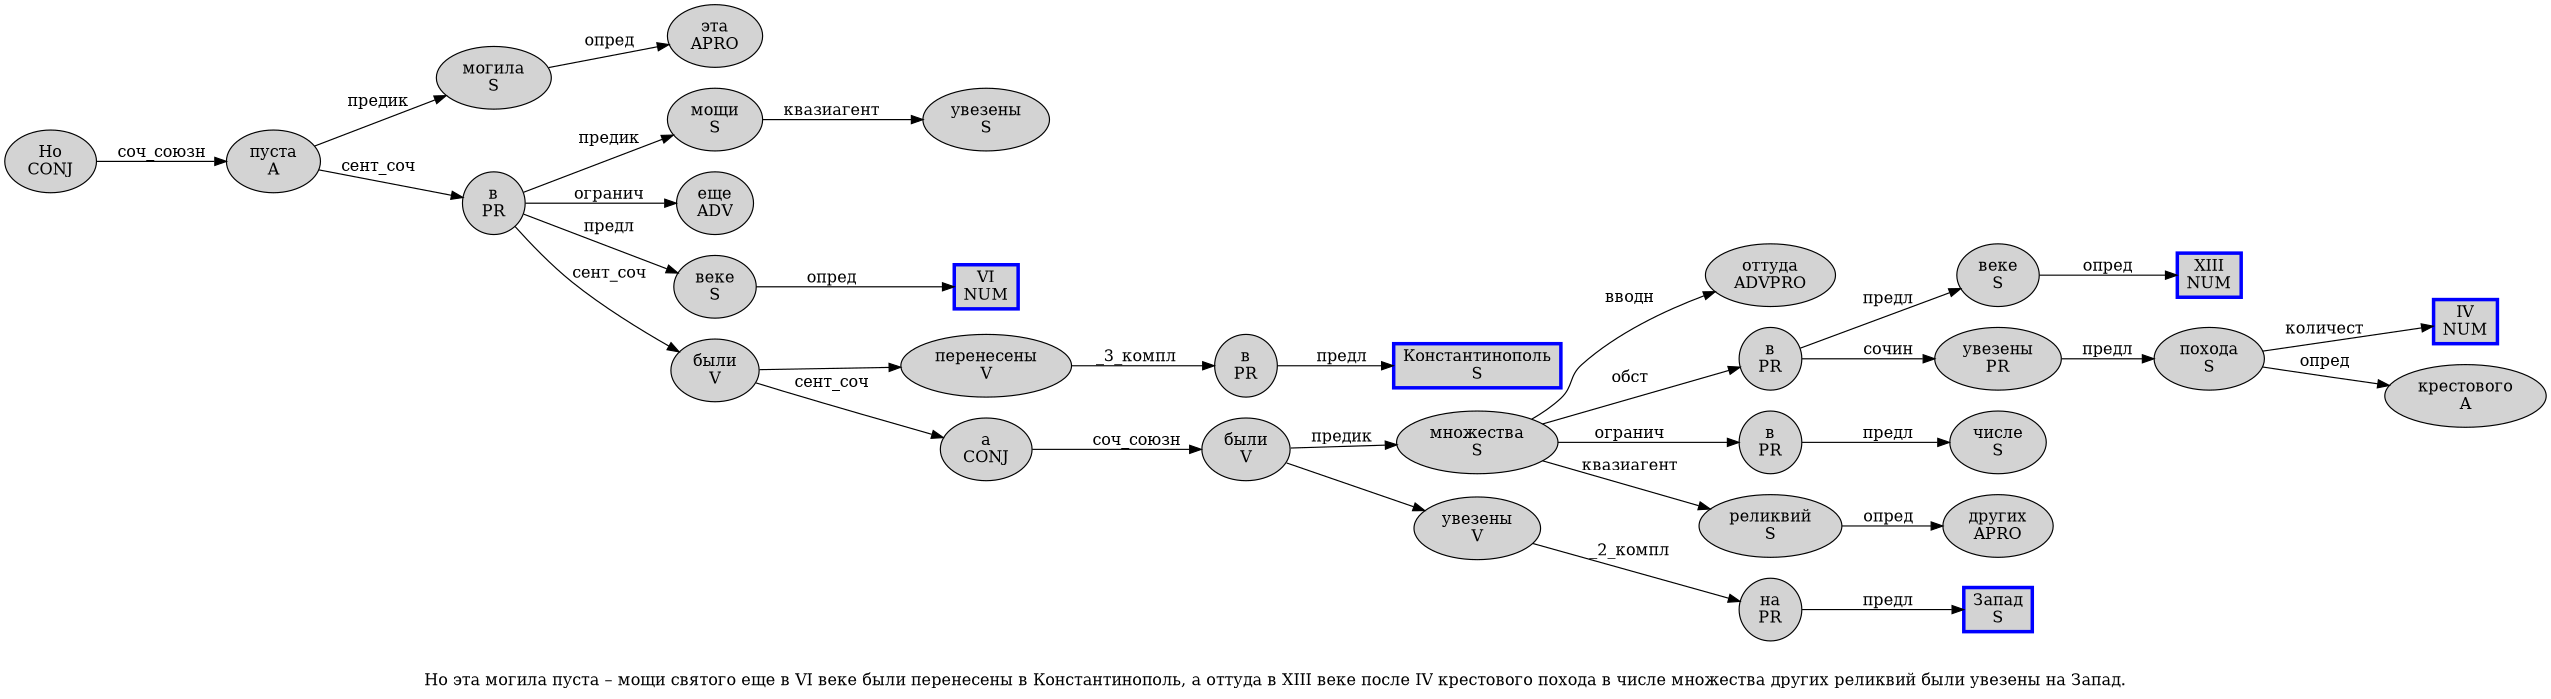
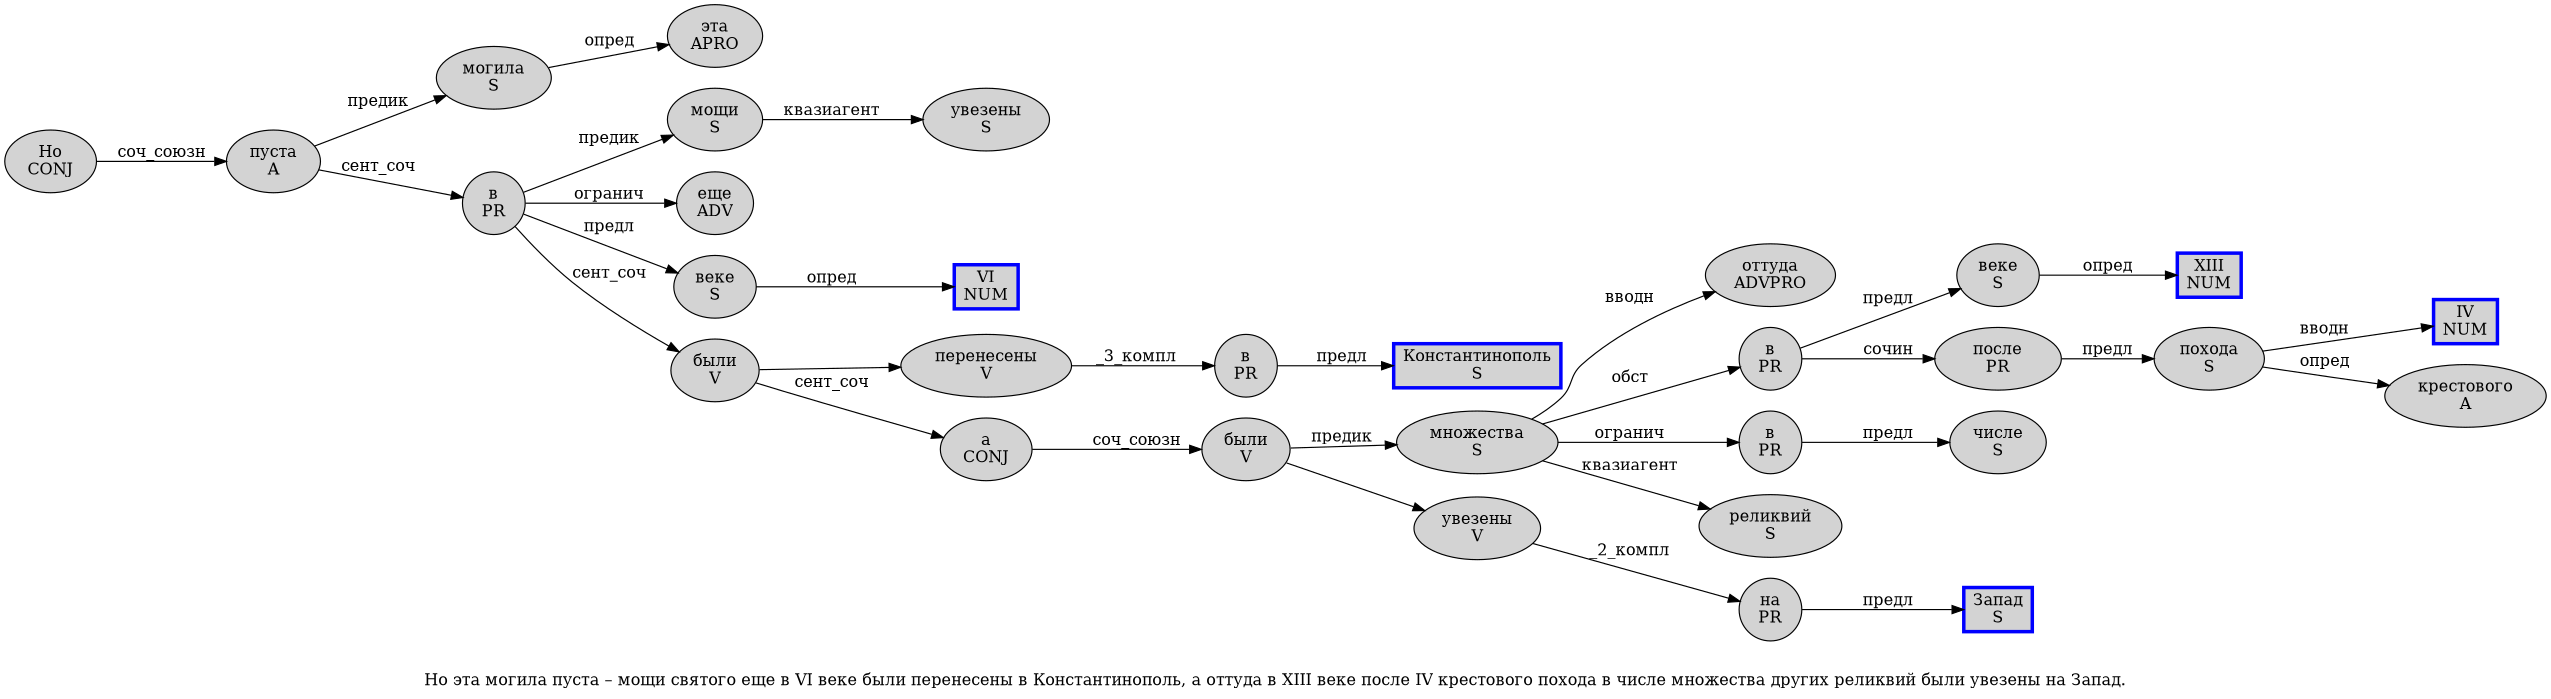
edge "похода S" -> "IV NUM": label "количест" -> "вводн"
node "увезены PR": label "увезены PR" -> "после PR"
node "других APRO": removed
